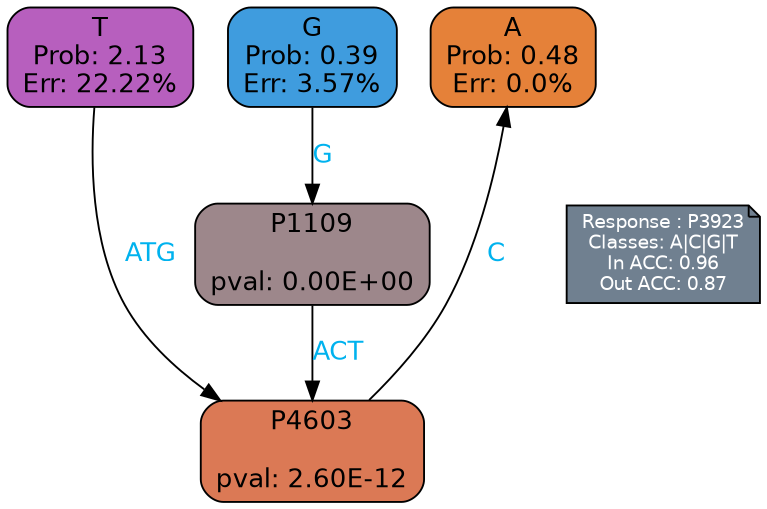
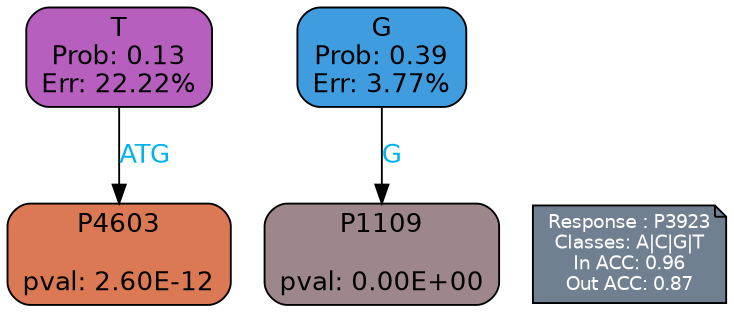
node "T Prob: 2.13 Err: 22.22%": label "T Prob: 2.13 Err: 22.22%" -> "T Prob: 0.13 Err: 22.22%"
node "G Prob: 0.39 Err: 3.57%": label "G Prob: 0.39 Err: 3.57%" -> "G Prob: 0.39 Err: 3.77%"
node "A Prob: 0.48 Err: 0.0%": removed
edge "P1109 pval: 0.00E+00" -> "P4603 pval: 2.60E-12": removed, label "ACT"
